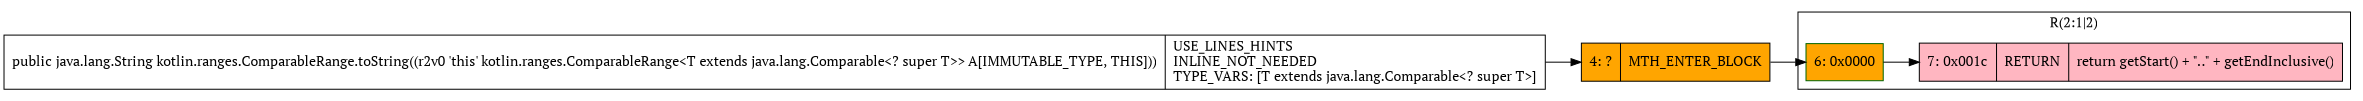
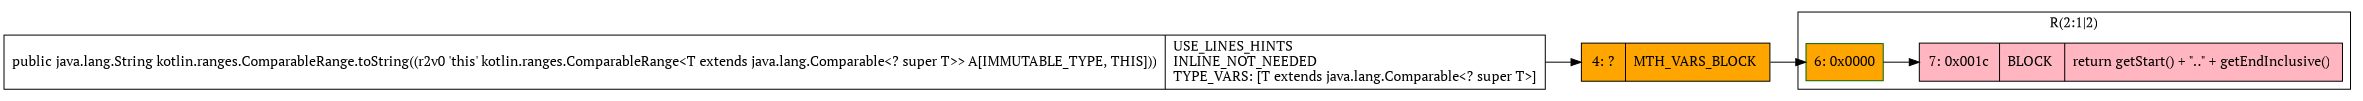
node "4: ?": text "MTH_ENTER_BLOCK" -> "MTH_VARS_BLOCK"
node "7: 0x001c": text "RETURN" -> "BLOCK"
